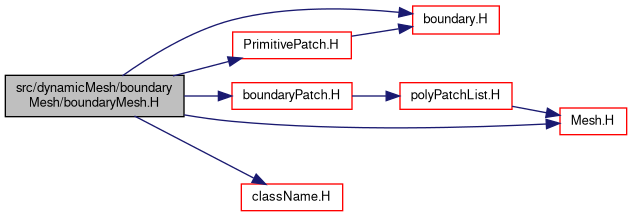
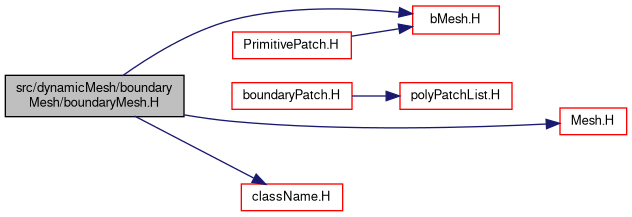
node "boundary.H": label "boundary.H" -> "bMesh.H"
edge "src/dynamicMesh/boundary Mesh/boundaryMesh.H" -> "PrimitivePatch.H": removed
edge "src/dynamicMesh/boundary Mesh/boundaryMesh.H" -> "boundaryPatch.H": removed
edge "polyPatchList.H" -> "Mesh.H": removed
